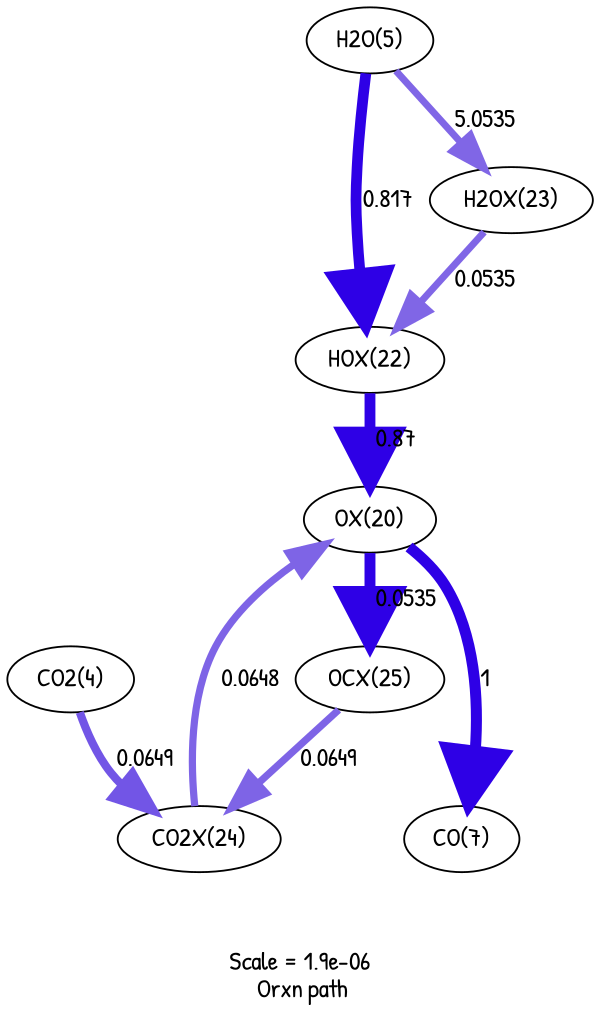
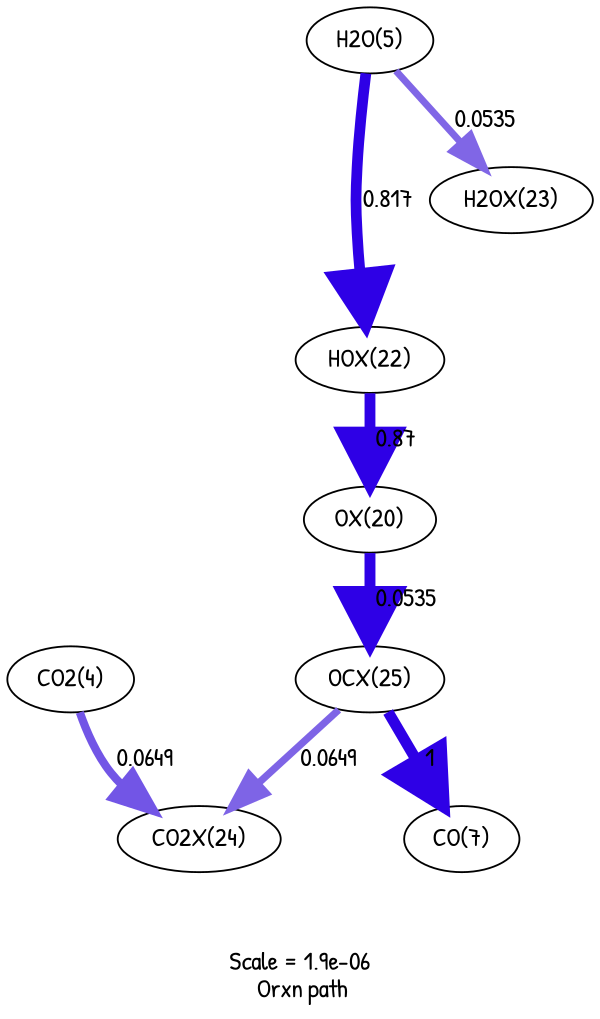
edge "H2O(5)" -> "H2OX(23)": label " 5.0535" -> " 0.0535"
edge "H2OX(23)" -> "HOX(22)": removed, label "0.0535"
edge "OX(20)" -> "CO(7)": now "OCX(25)" -> "CO(7)"
edge "CO2X(24)" -> "OX(20)": removed, label "0.0648"
